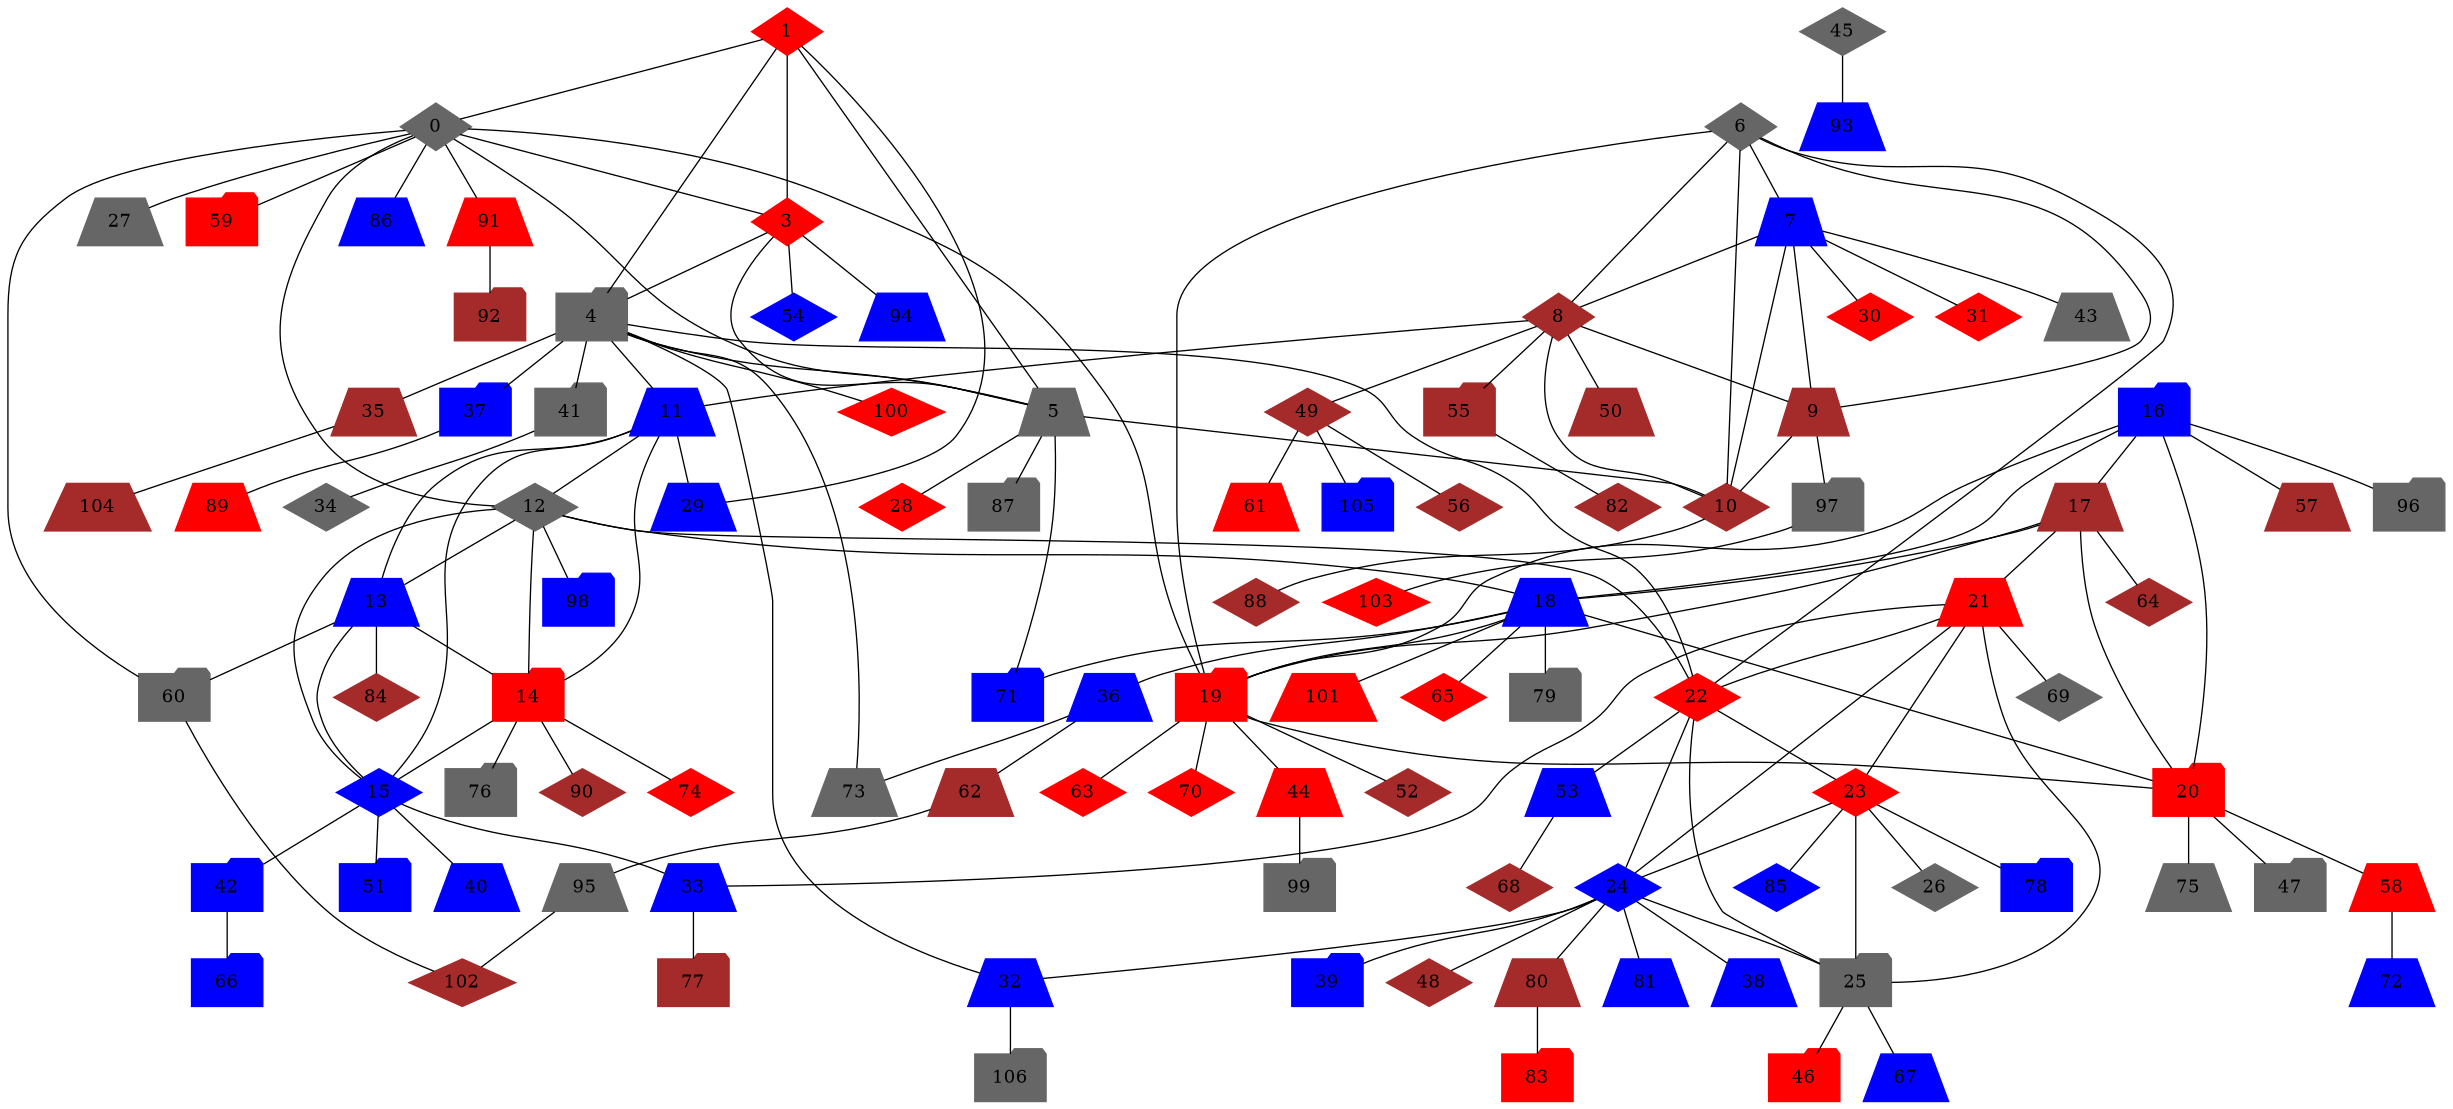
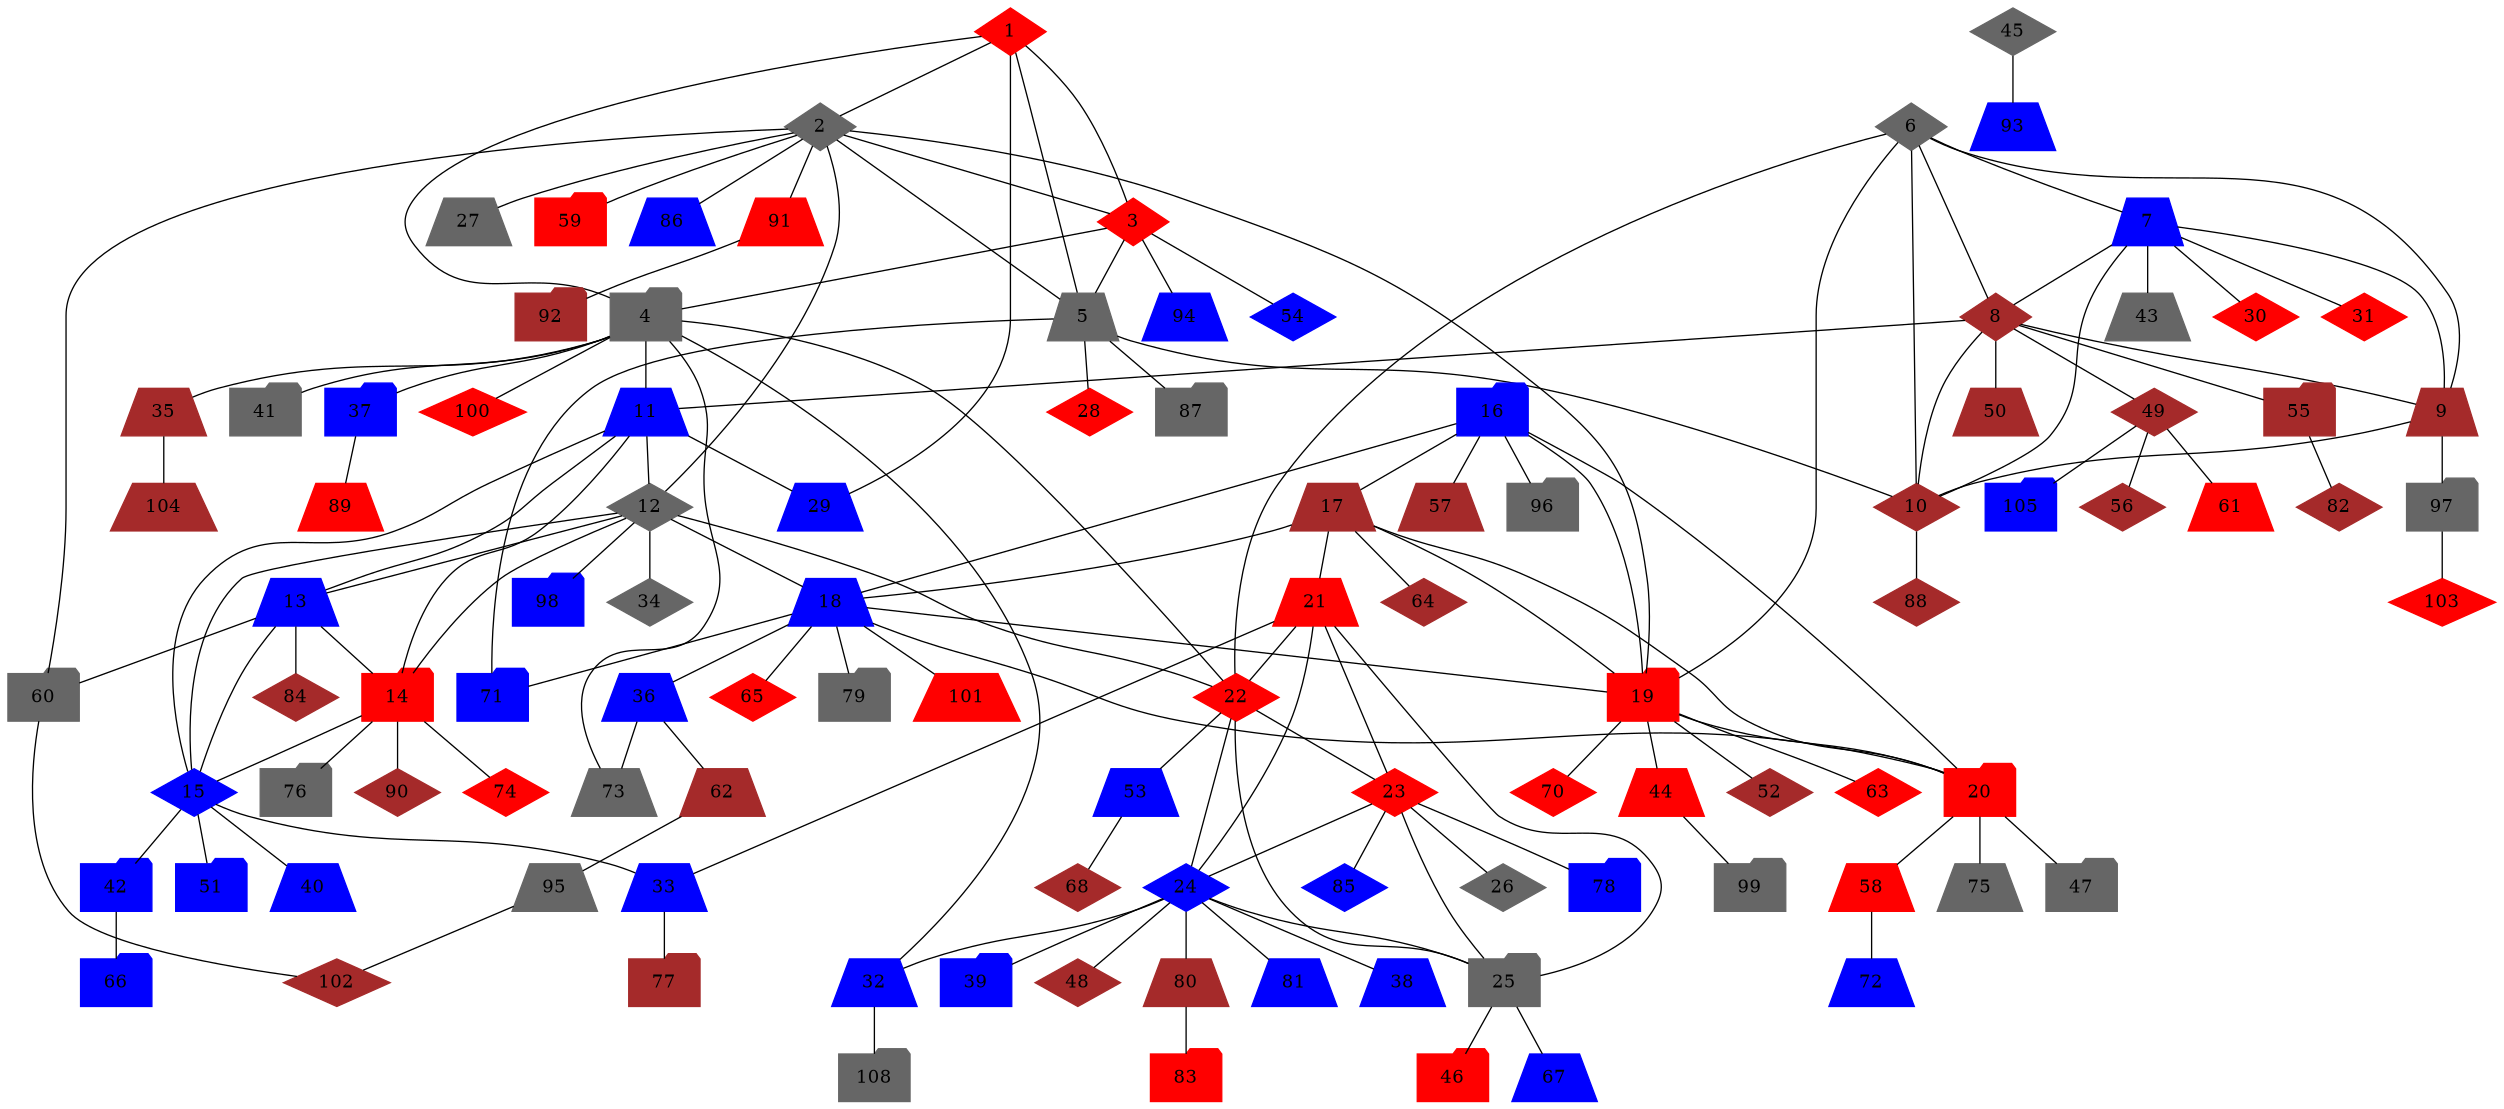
node "0": label "0" -> "2"
edge "4" -- "5": removed
edge "41" -- "34": now "12" -- "34"
node "69": removed
node "106": label "106" -> "108"
